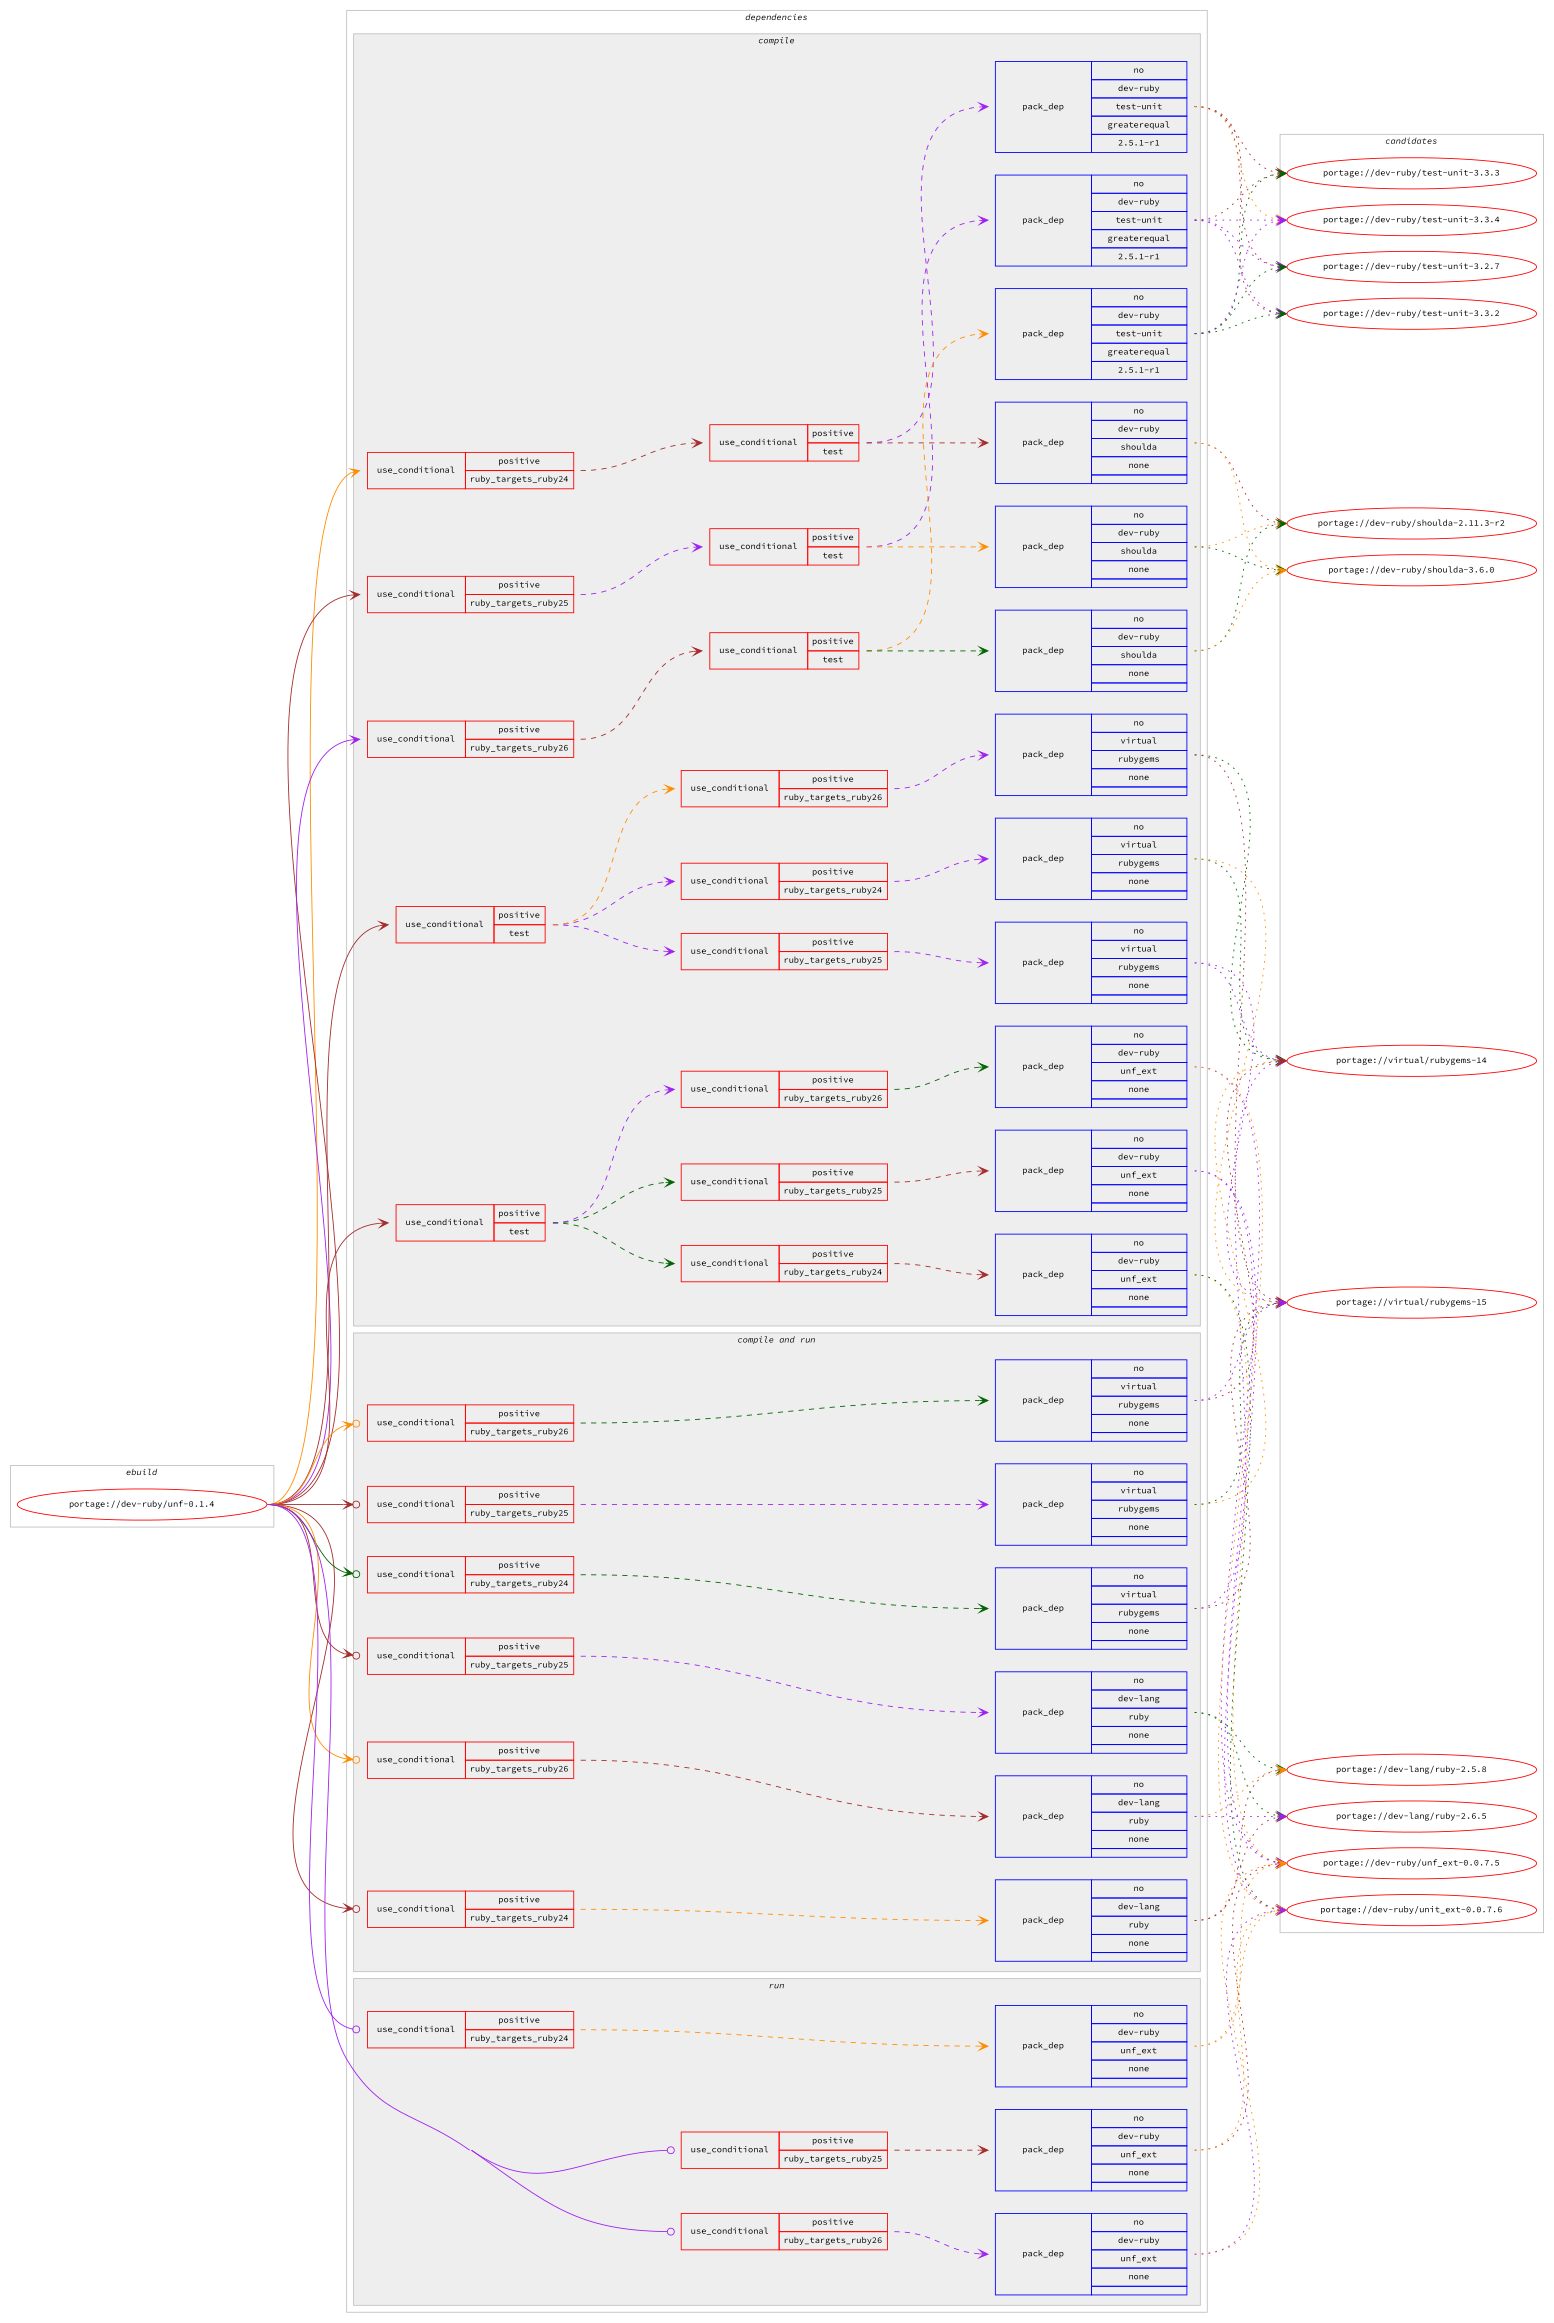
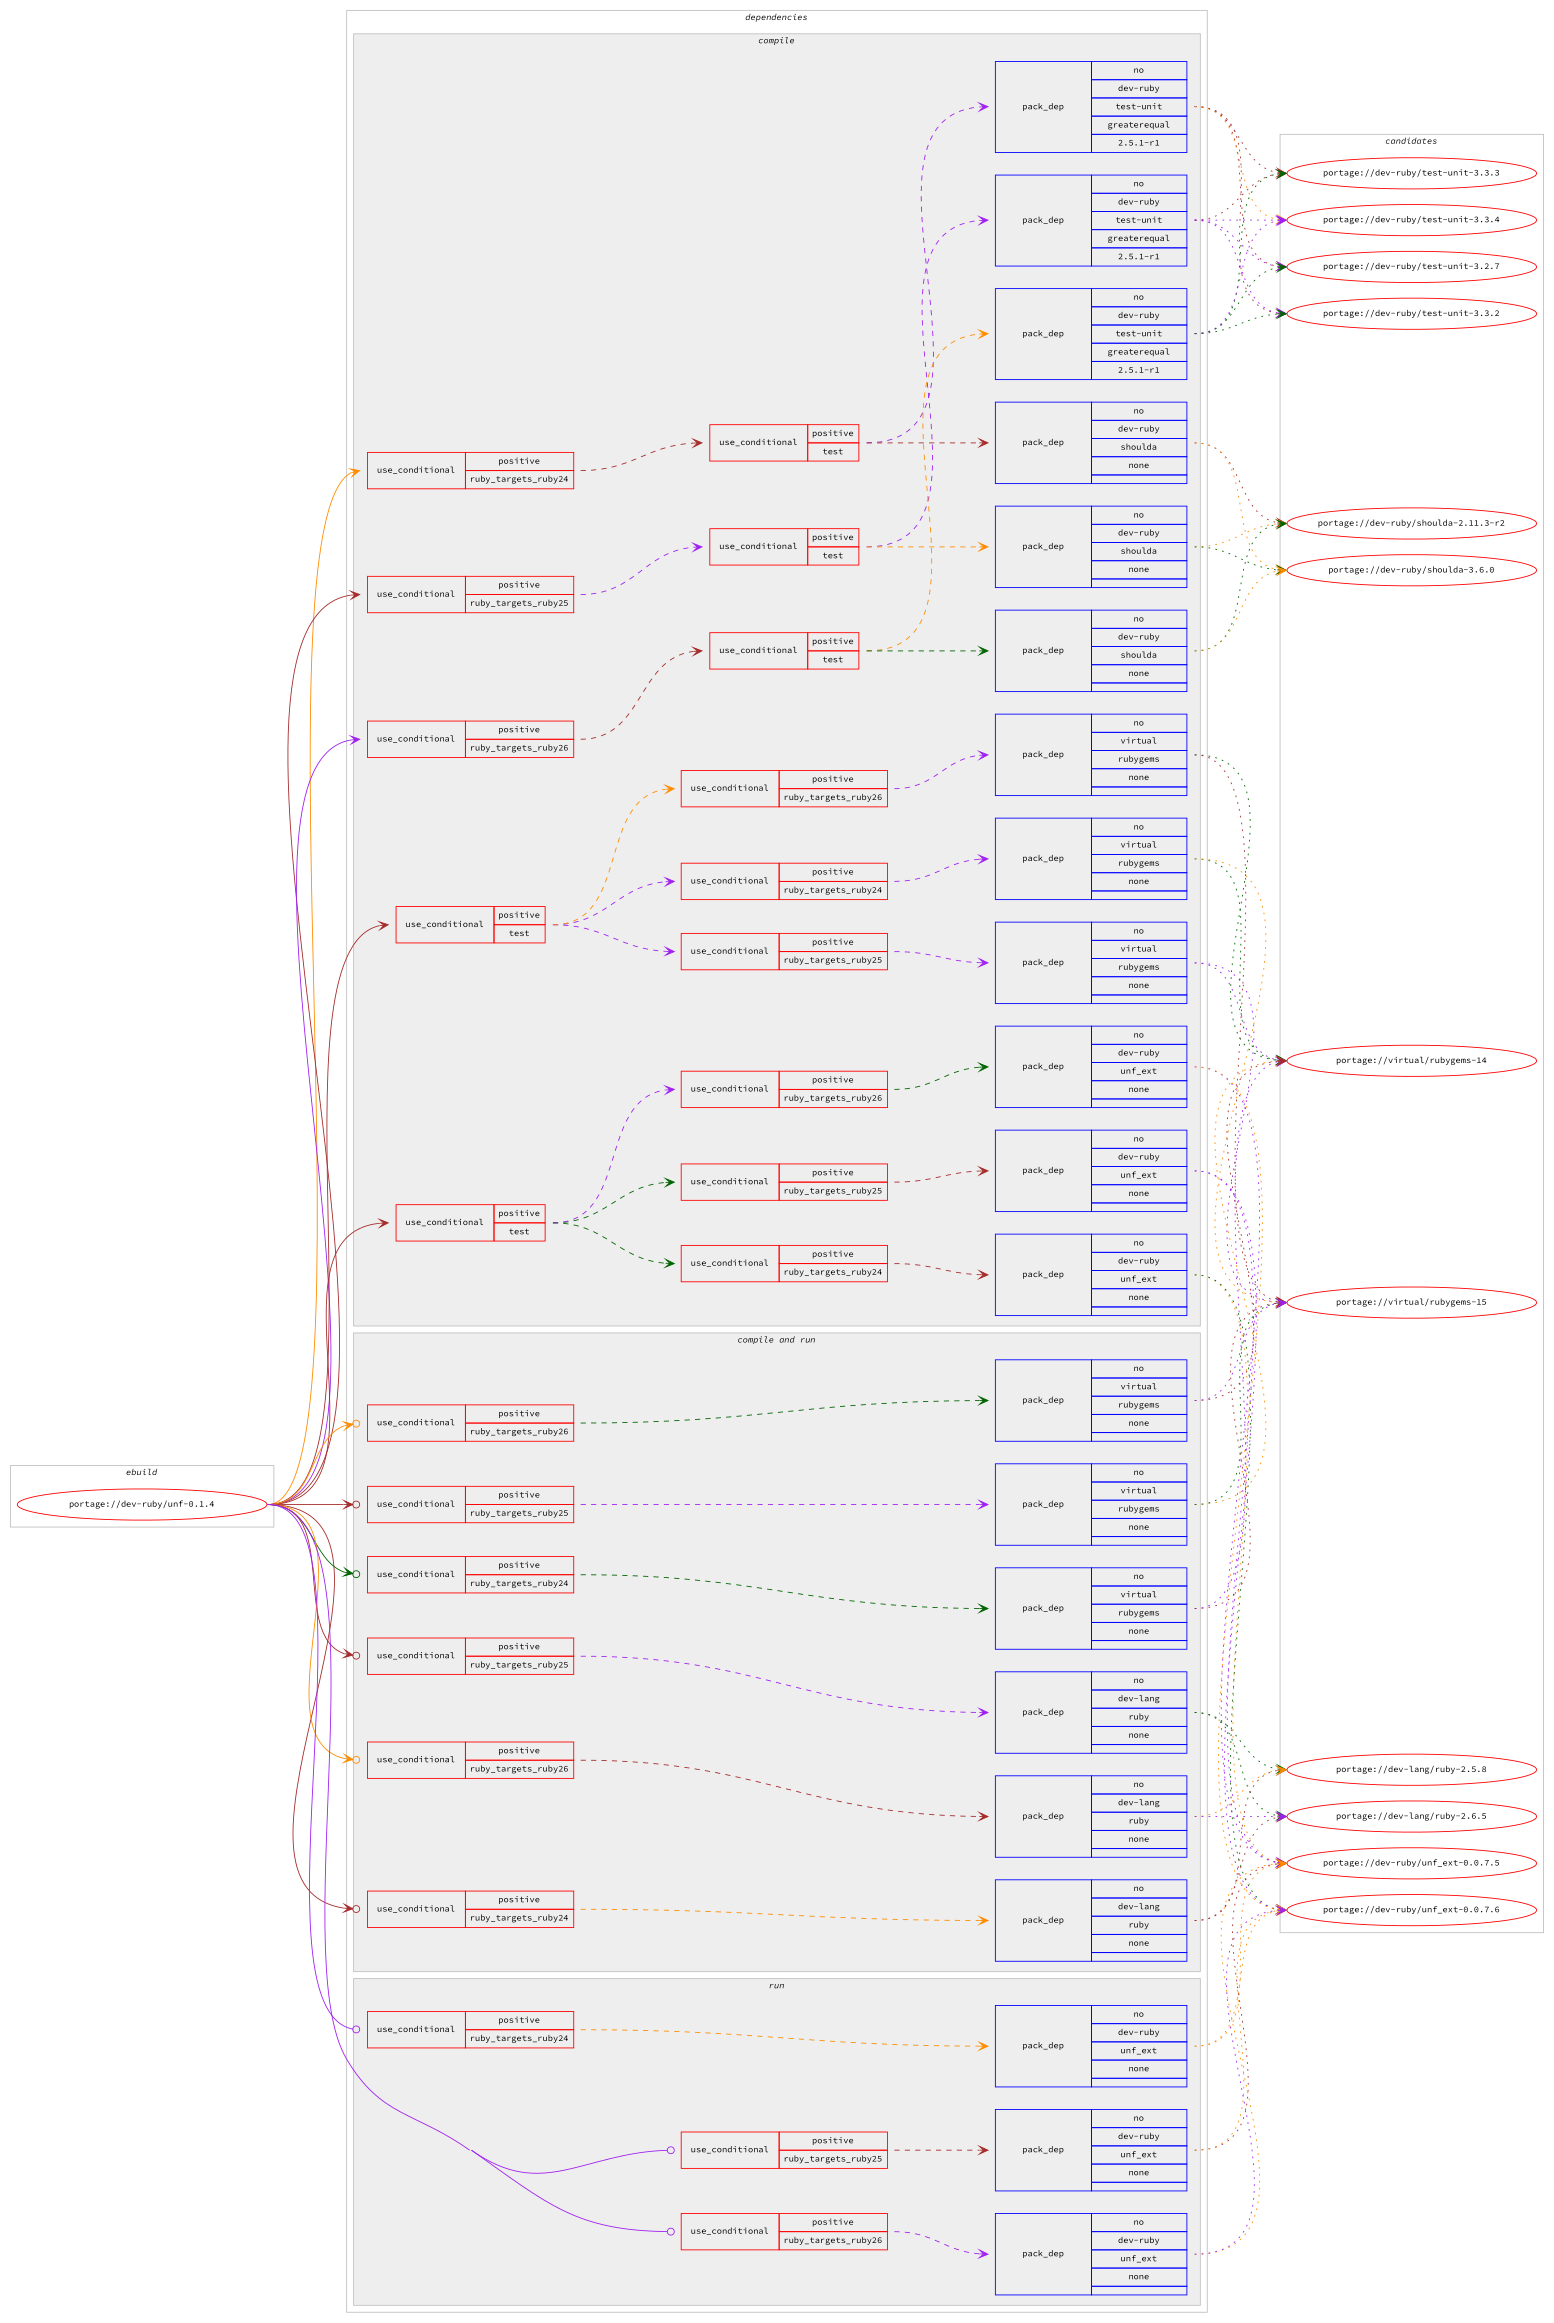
node "portage://dev-ruby/unit_ext-0.0.7.6": label "portage://dev-ruby/unit_ext-0.0.7.6" -> "portage://dev-ruby/unf_ext-0.0.7.6"
